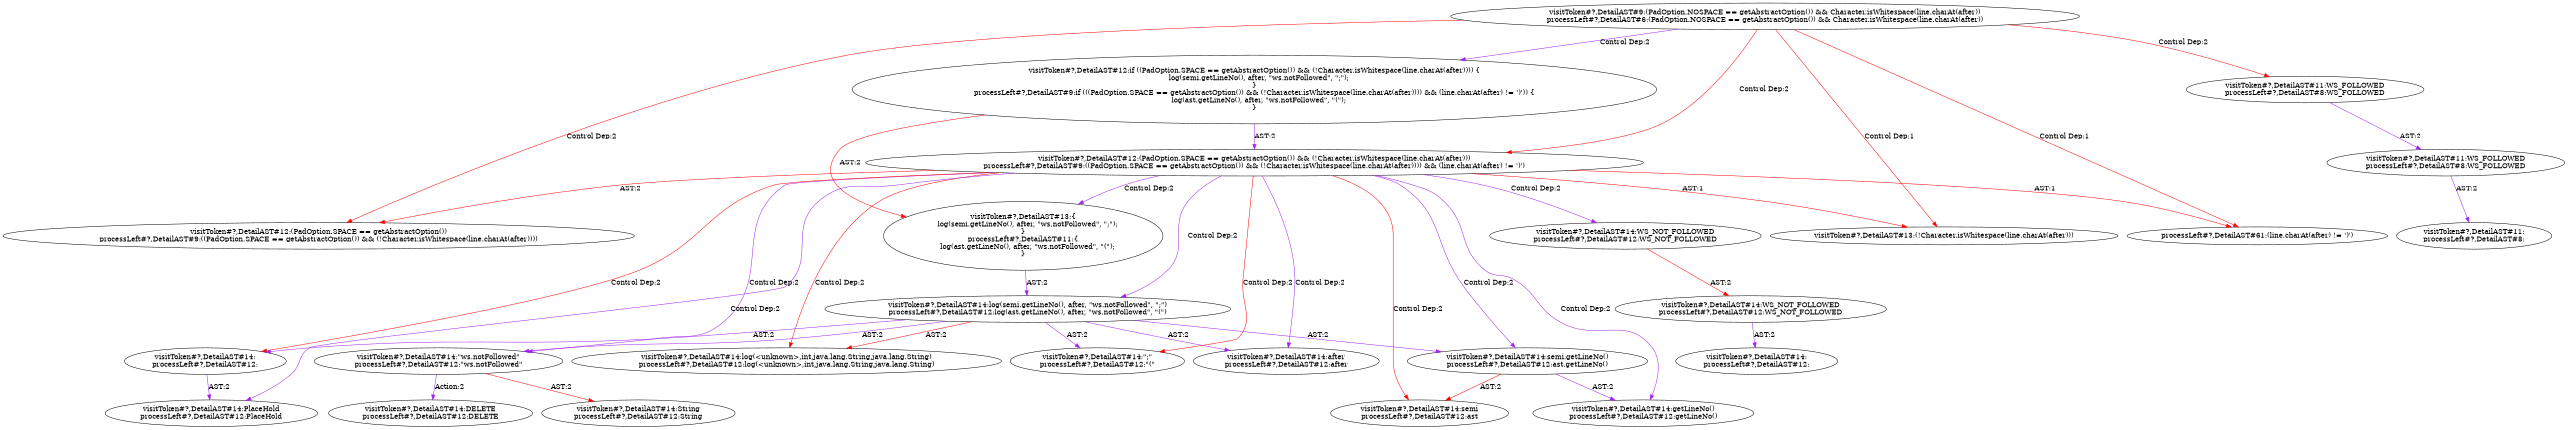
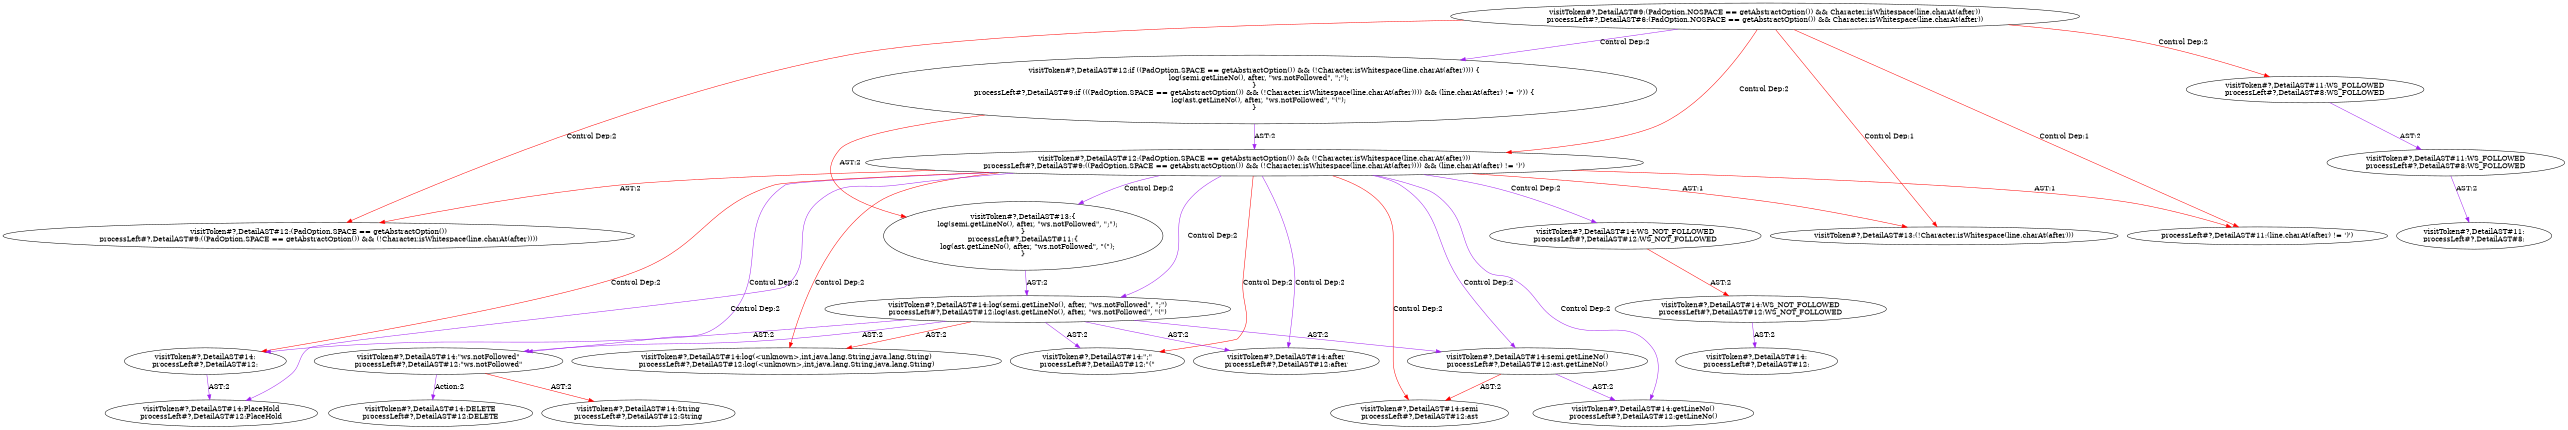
node "processLeft#?,DetailAST#61:(line.charAt(after) != ')')": label "processLeft#?,DetailAST#61:(line.charAt(after) != ')')" -> "processLeft#?,DetailAST#11:(line.charAt(after) != ')')"
